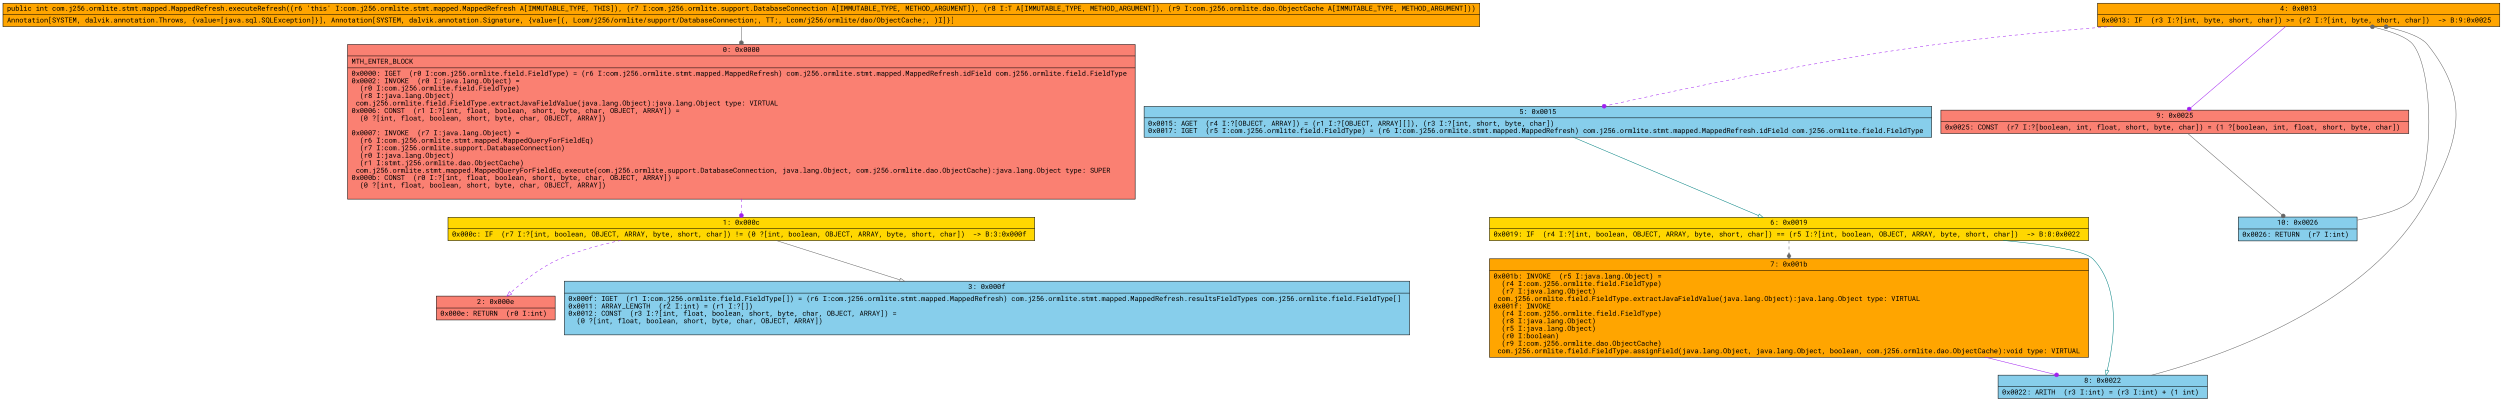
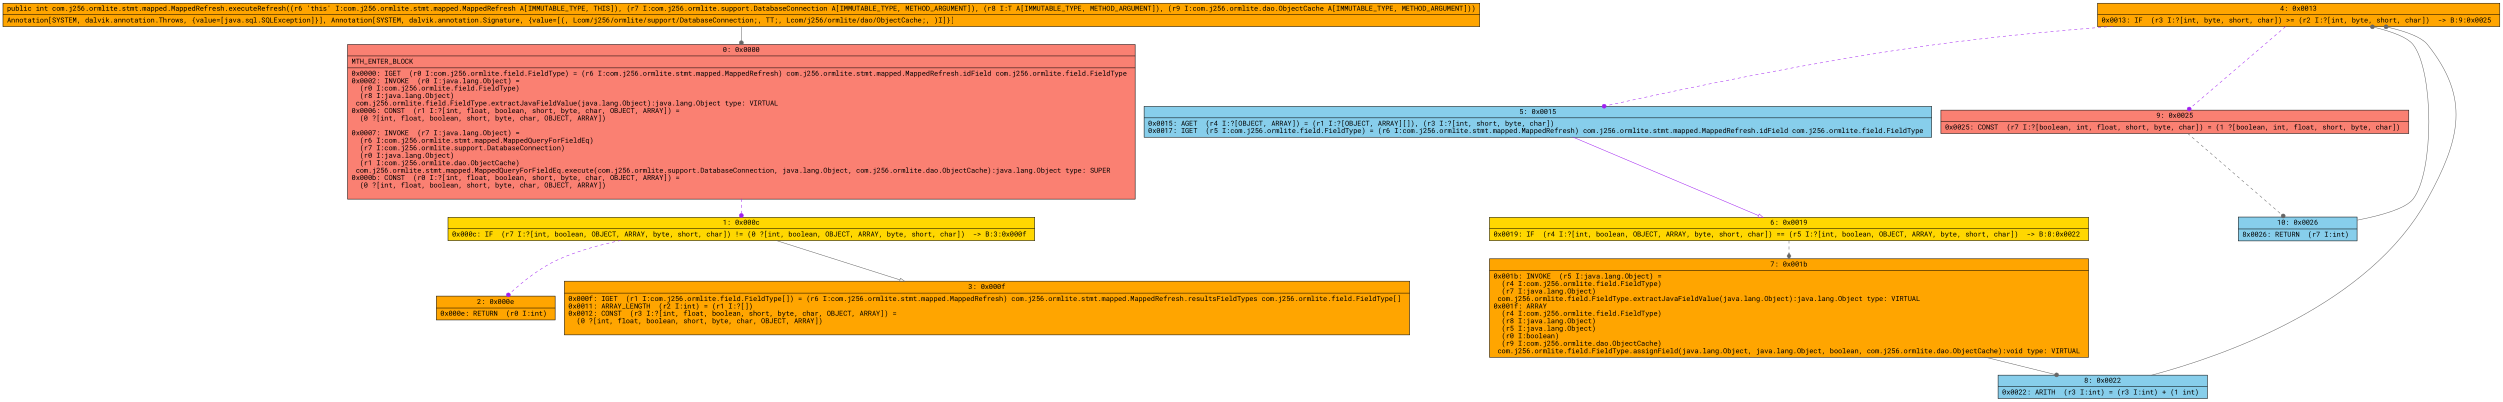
edge "4: 0x0013" -> "9: 0x0025": style solid -> dashed
node "0: 0x0000": text "(r1 I:stmt.j256.ormlite.dao.ObjectCache)" -> "(r1 I:com.j256.ormlite.dao.ObjectCache)"
edge "9: 0x0025" -> "10: 0x0026": style solid -> dashed
edge "5: 0x0015" -> "6: 0x0019": color teal -> purple
node "10: 0x0026": text "0x0026: RETURN  (r7 I:int)" -> "8x0026: RETURN  (r7 I:int)"
edge "1: 0x000c" -> "2: 0x000e": arrowhead onormal -> dot
edge "6: 0x0019" -> "8: 0x0022": removed
node "7: 0x001b": text "0x001f: INVOKE" -> "0x001f: ARRAY"
node "2: 0x000e": fillcolor salmon -> orange
node "3: 0x000f": fillcolor skyblue -> orange
edge "7: 0x001b" -> "8: 0x0022": color purple -> gray40
